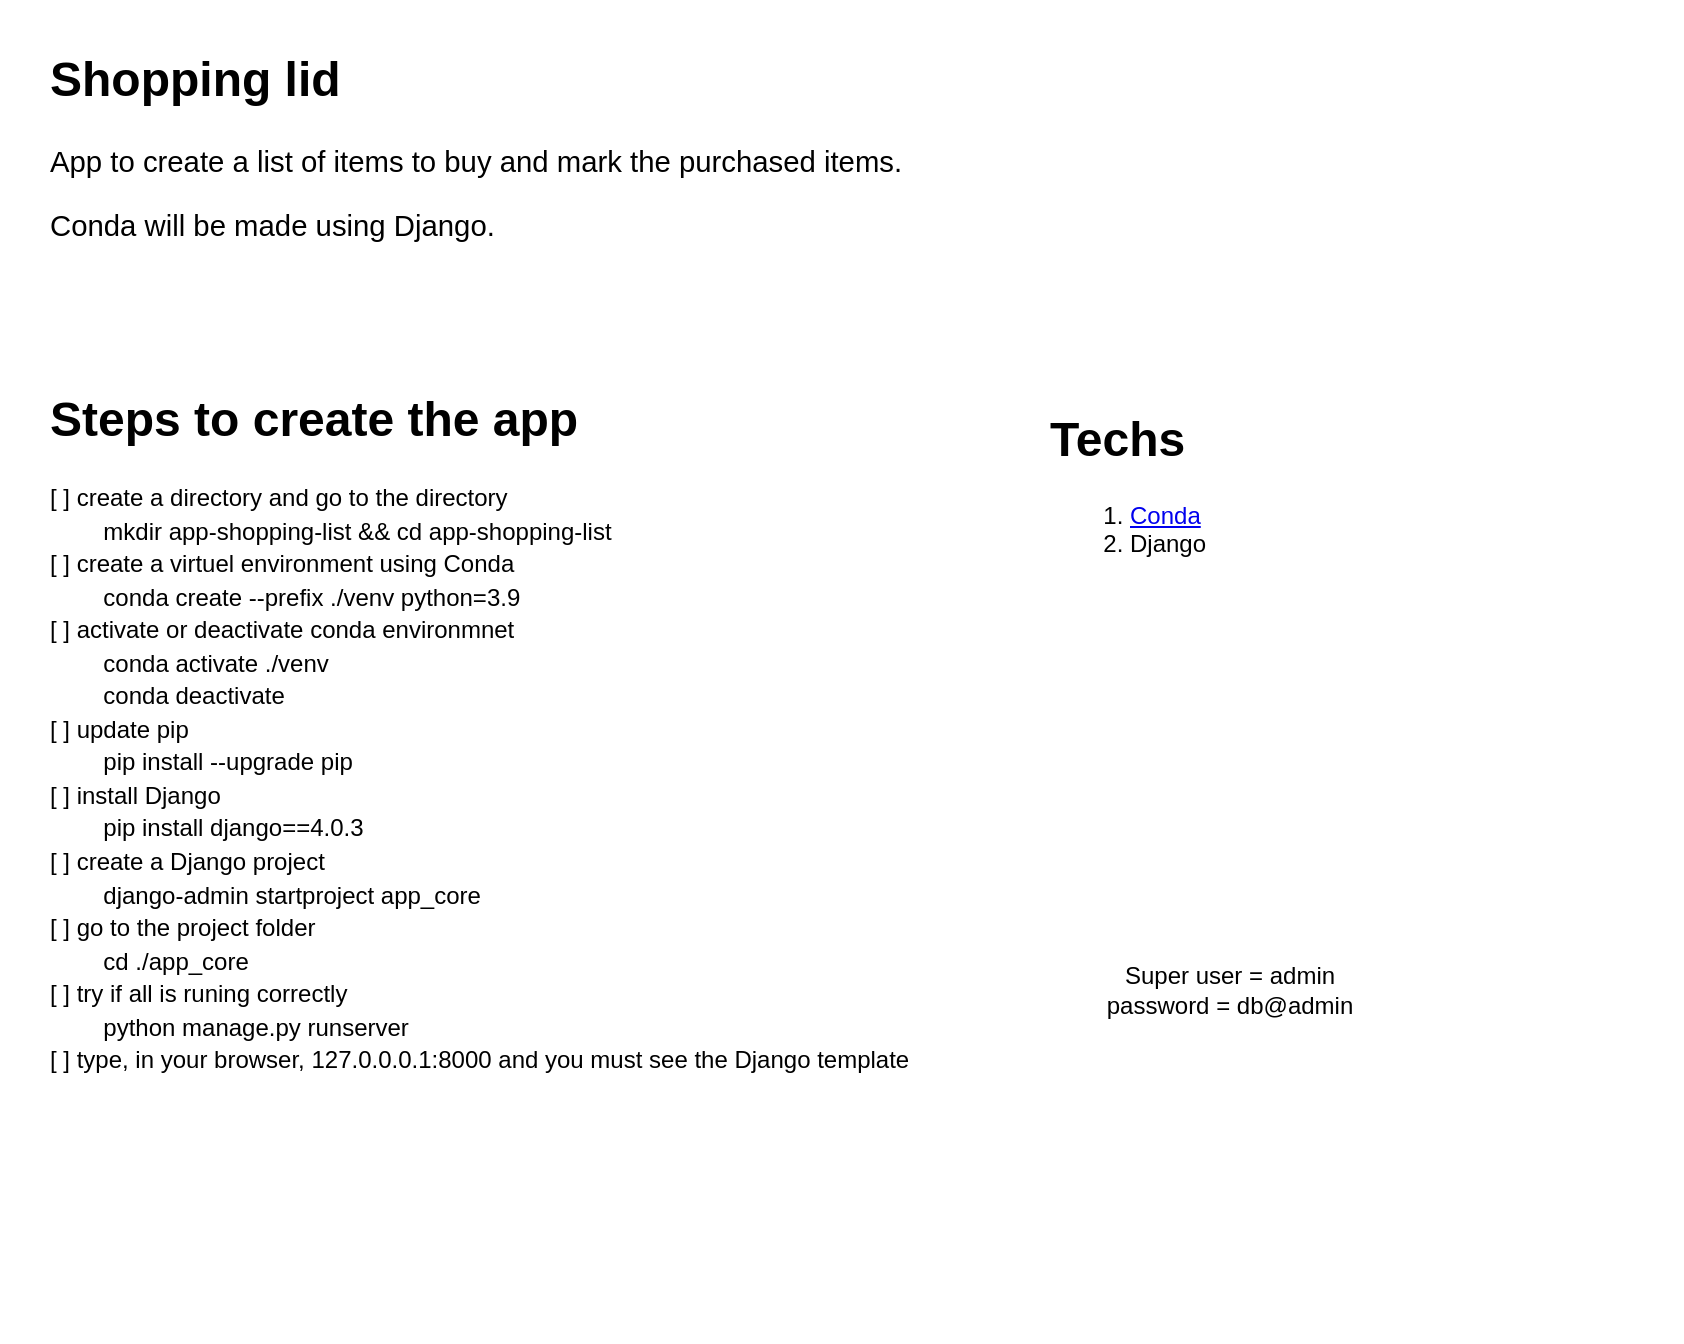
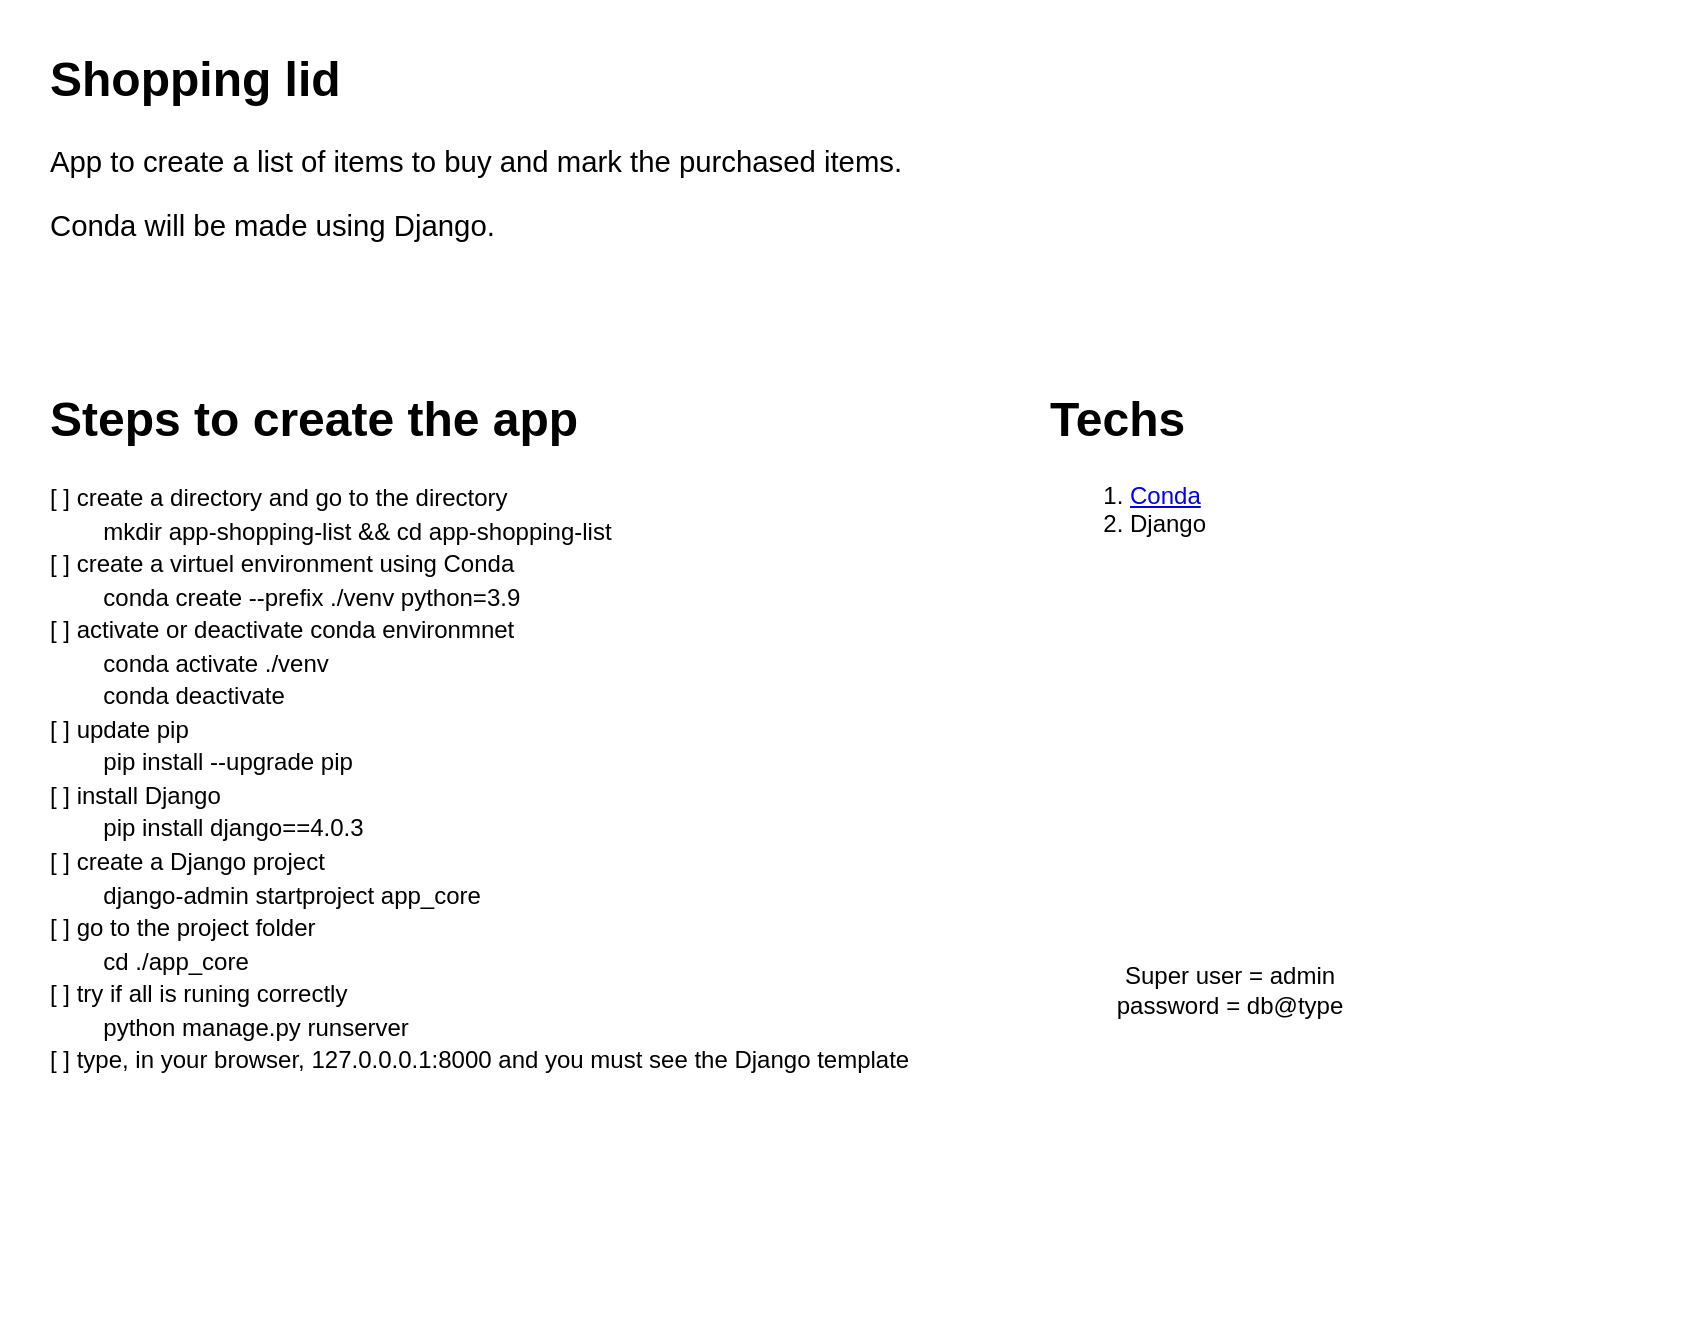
node "Techs Conda Django": moved (1341, 521) -> (1341, 501)
node "Super user = admin password = db@admin": label "Super user = admin password = db@admin" -> "Super user = admin password = db@type"
